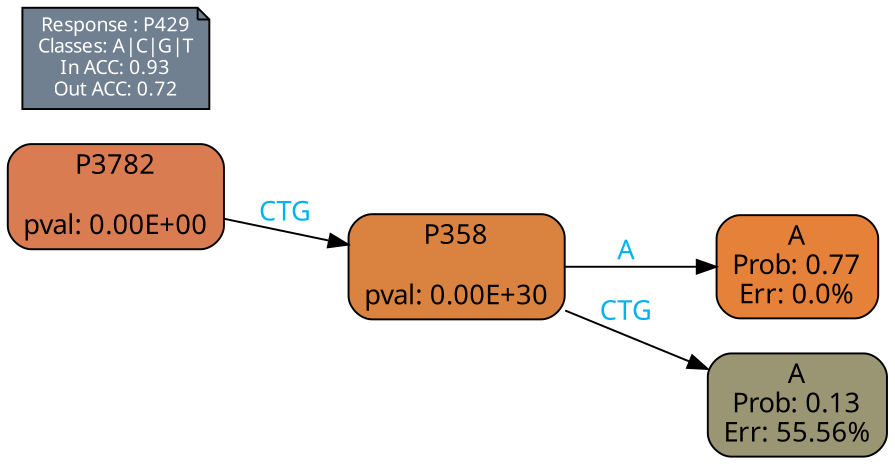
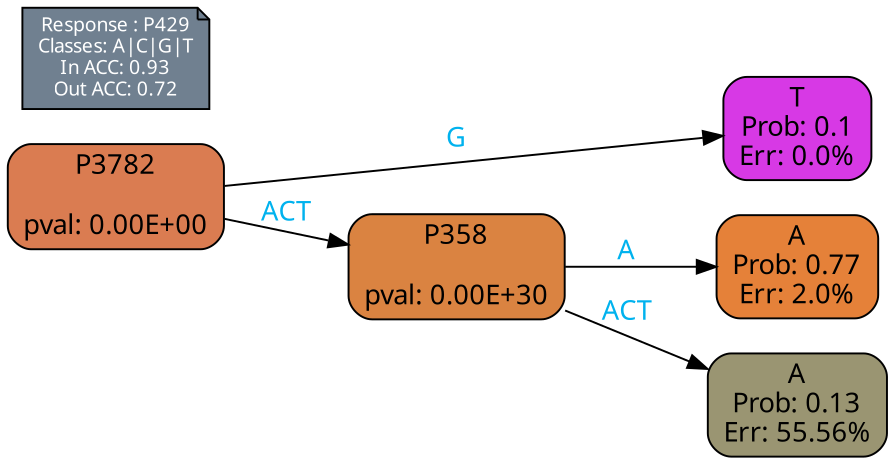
node "T Prob: 0.1 Err: 0.0%": added
edge "P3782 pval: 0.00E+00" -> "P358 pval: 0.00E+30": label "CTG" -> "ACT"
node "A Prob: 0.77 Err: 0.0%": label "A Prob: 0.77 Err: 0.0%" -> "A Prob: 0.77 Err: 2.0%"
edge "P358 pval: 0.00E+30" -> "A Prob: 0.13 Err: 55.56%": label "CTG" -> "ACT"
